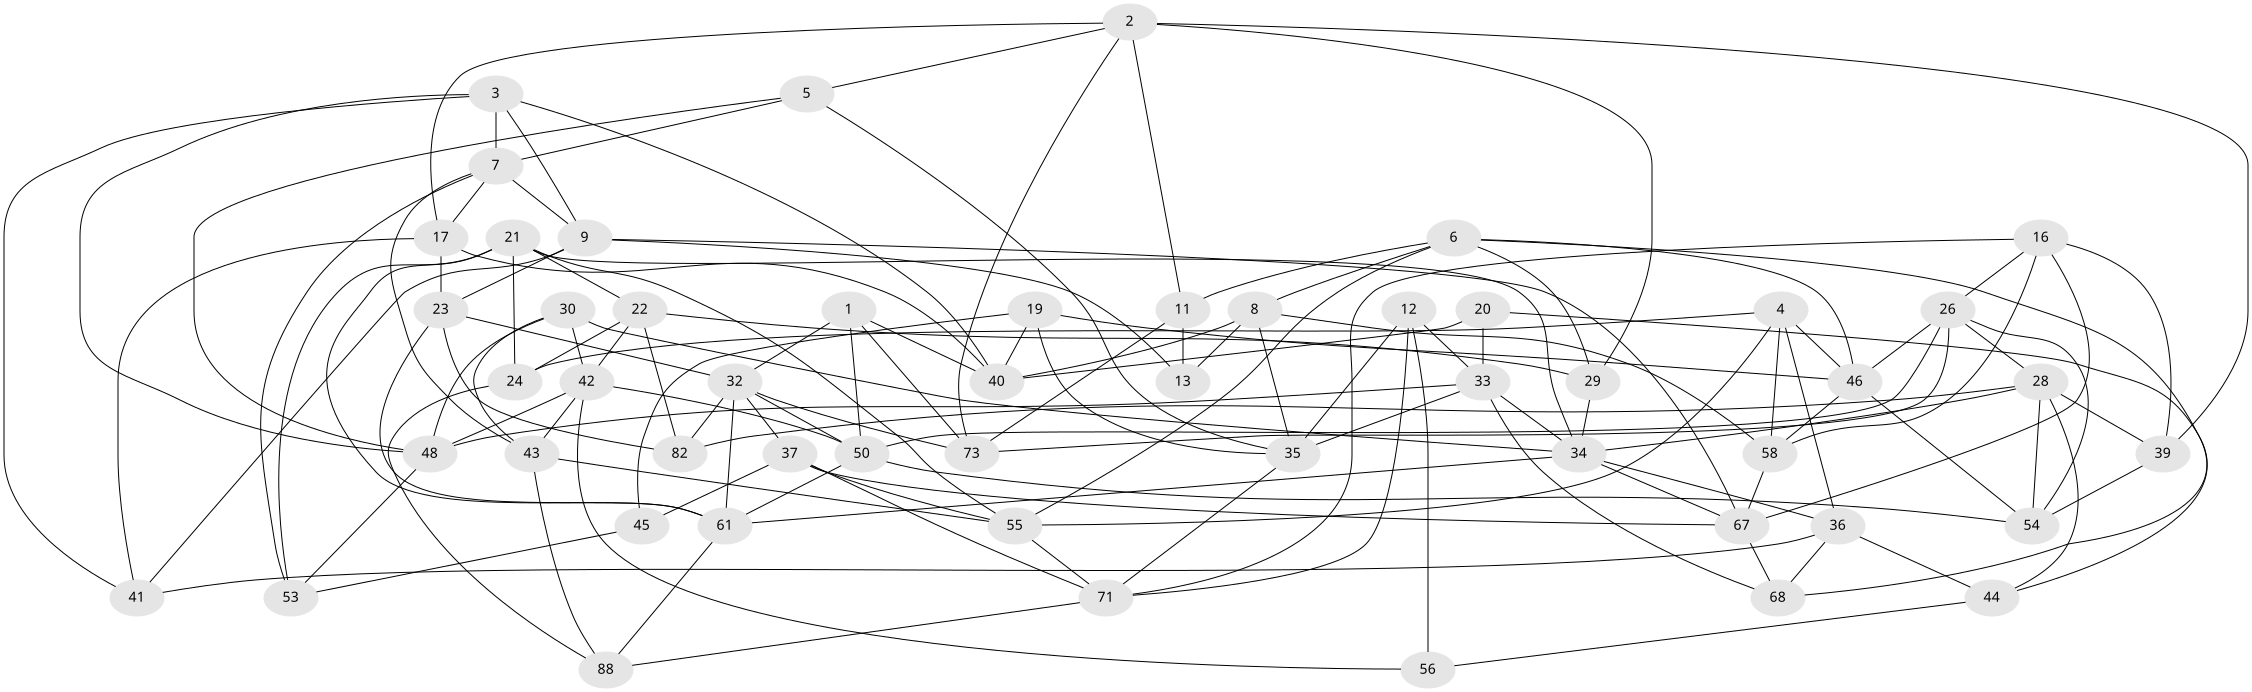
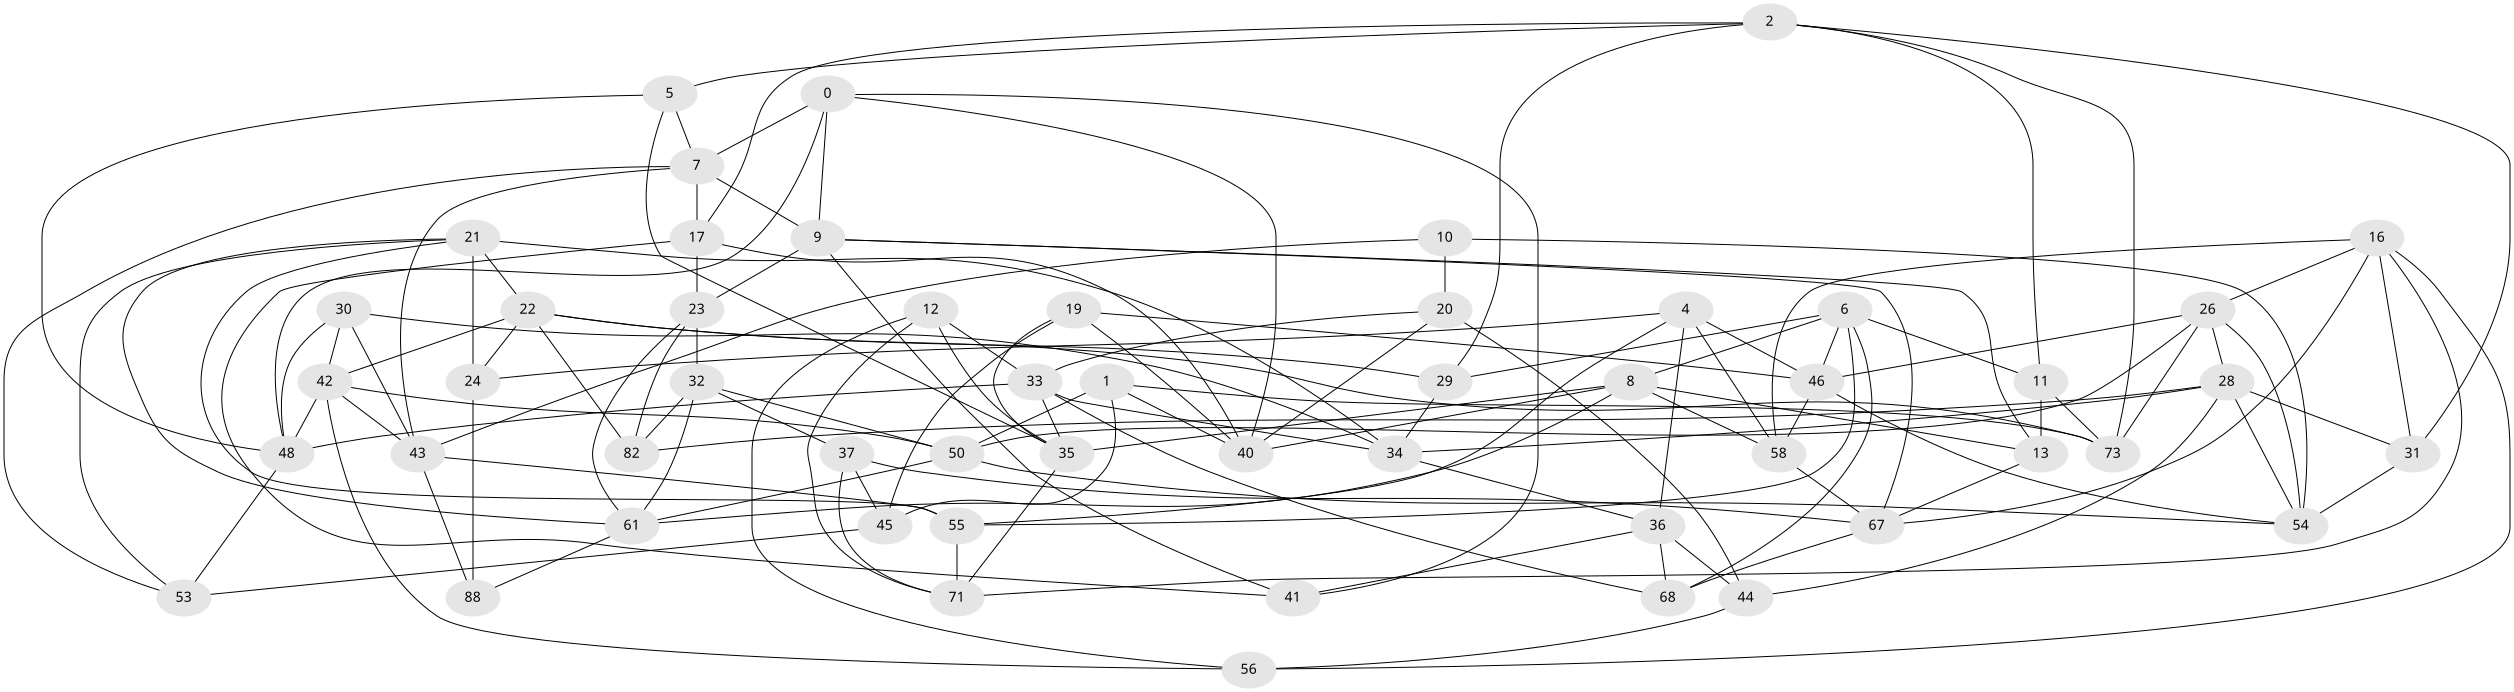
node "3": label "3" -> "0"
node "10": added
edge "1" -- "32": now "1" -- "45"
edge "32" -- "73": now "22" -- "73"
node "39": label "39" -> "31"
edge "34" -- "61": now "8" -- "61"
edge "34" -- "67": now "13" -- "67"
edge "37" -- "55": removed
edge "71" -- "88": removed
edge "16" -- "56": added
